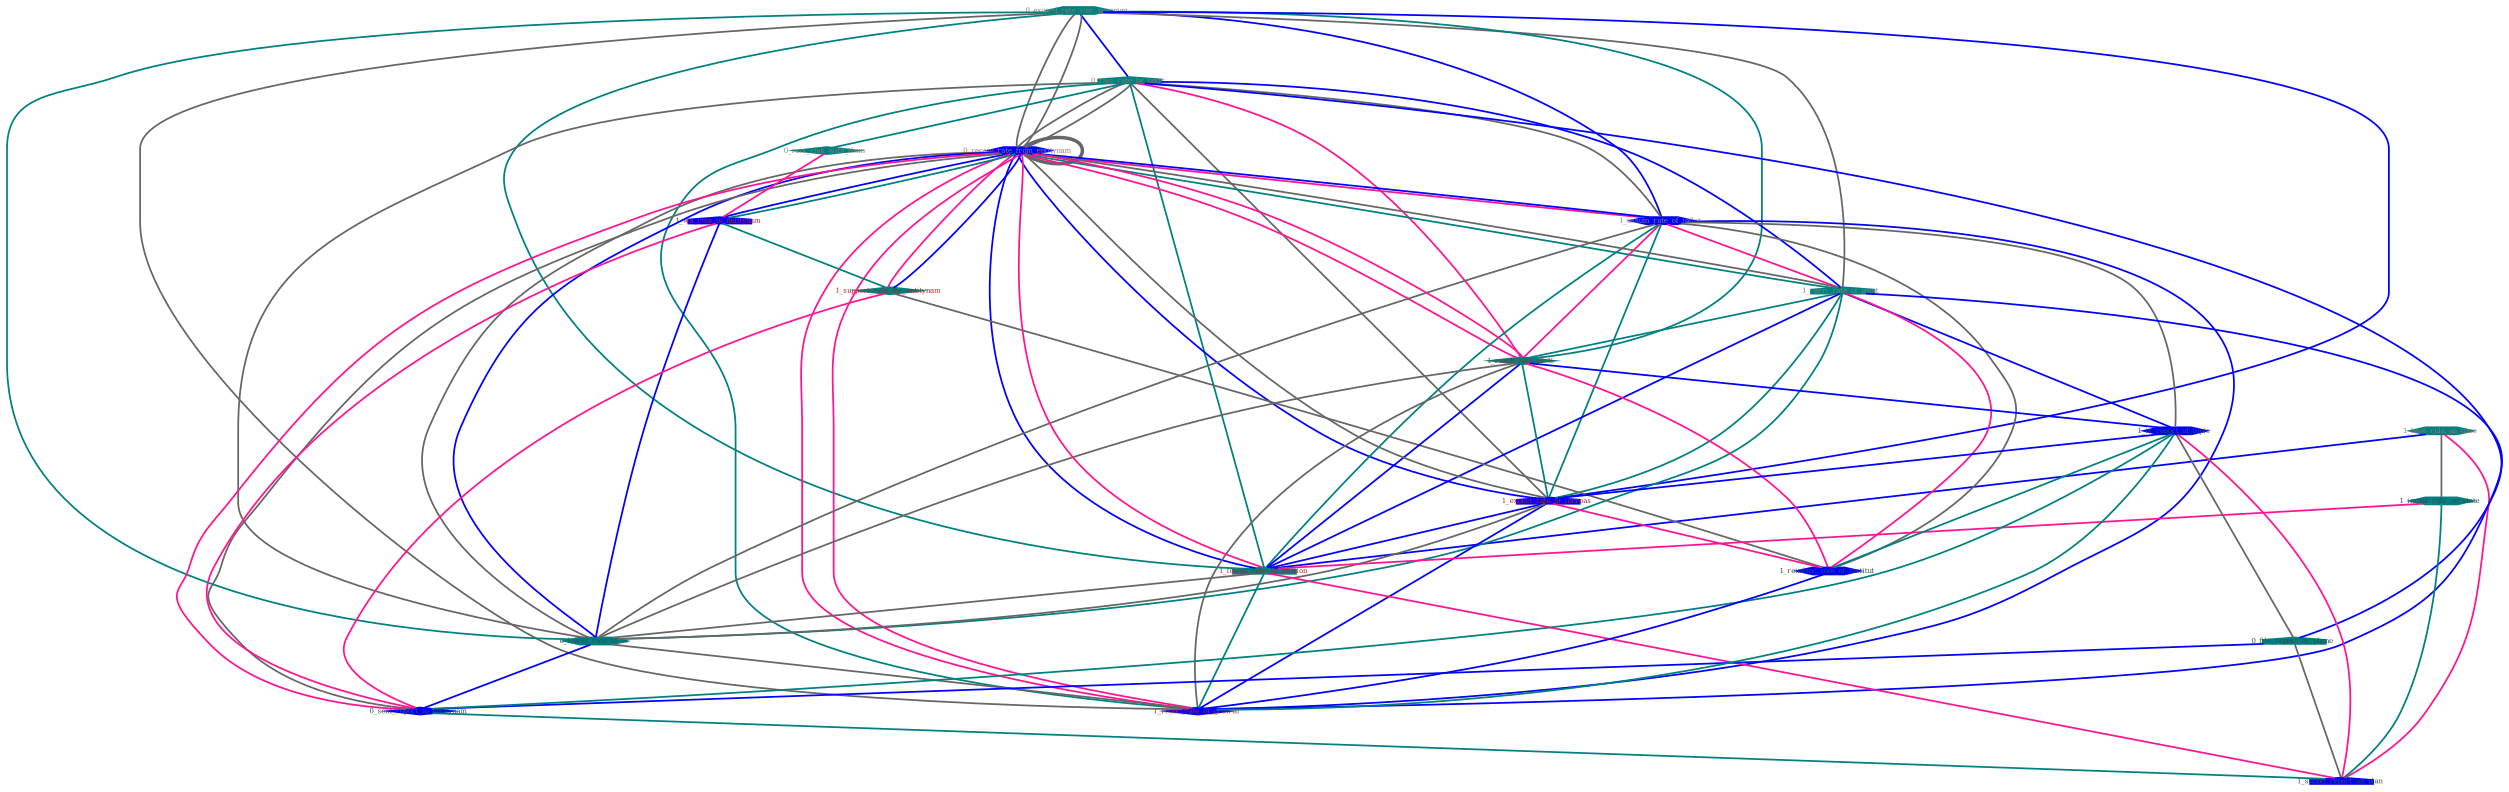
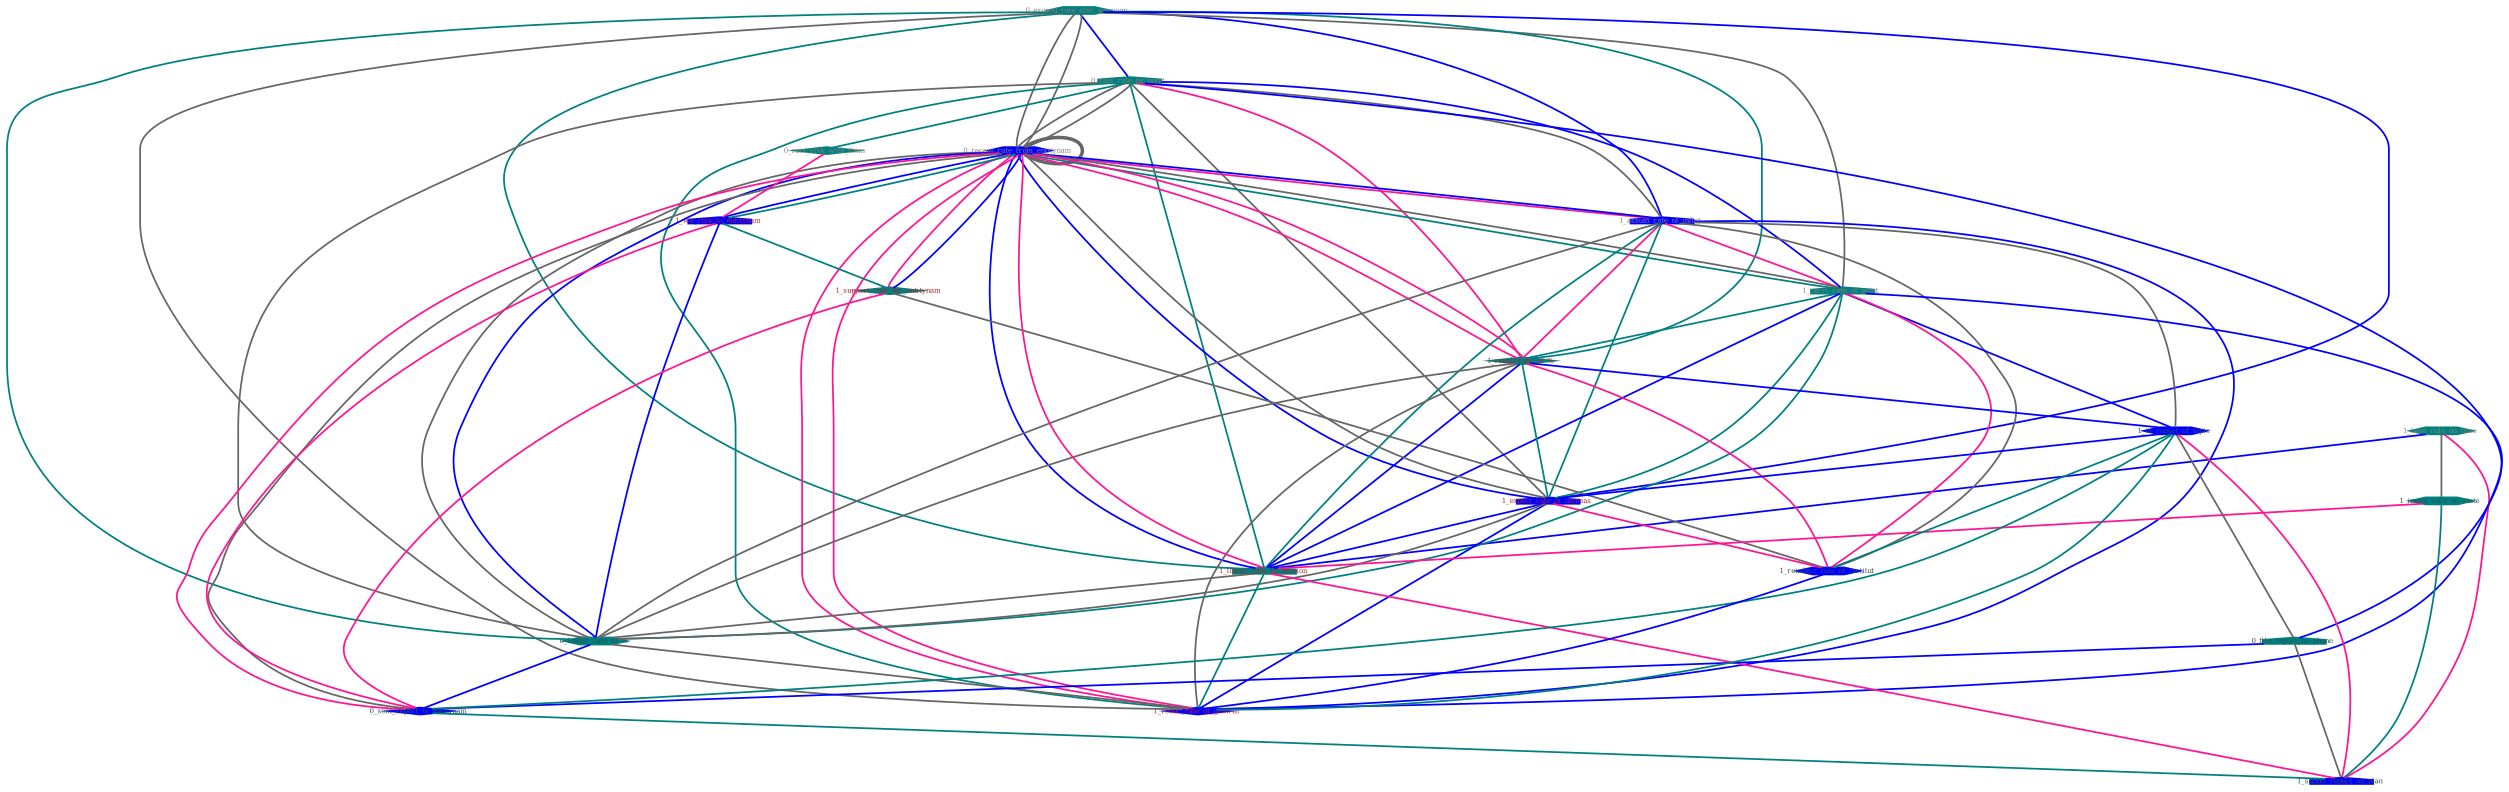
node "1_assum_rate_of_inflat": shape hexagon -> house
